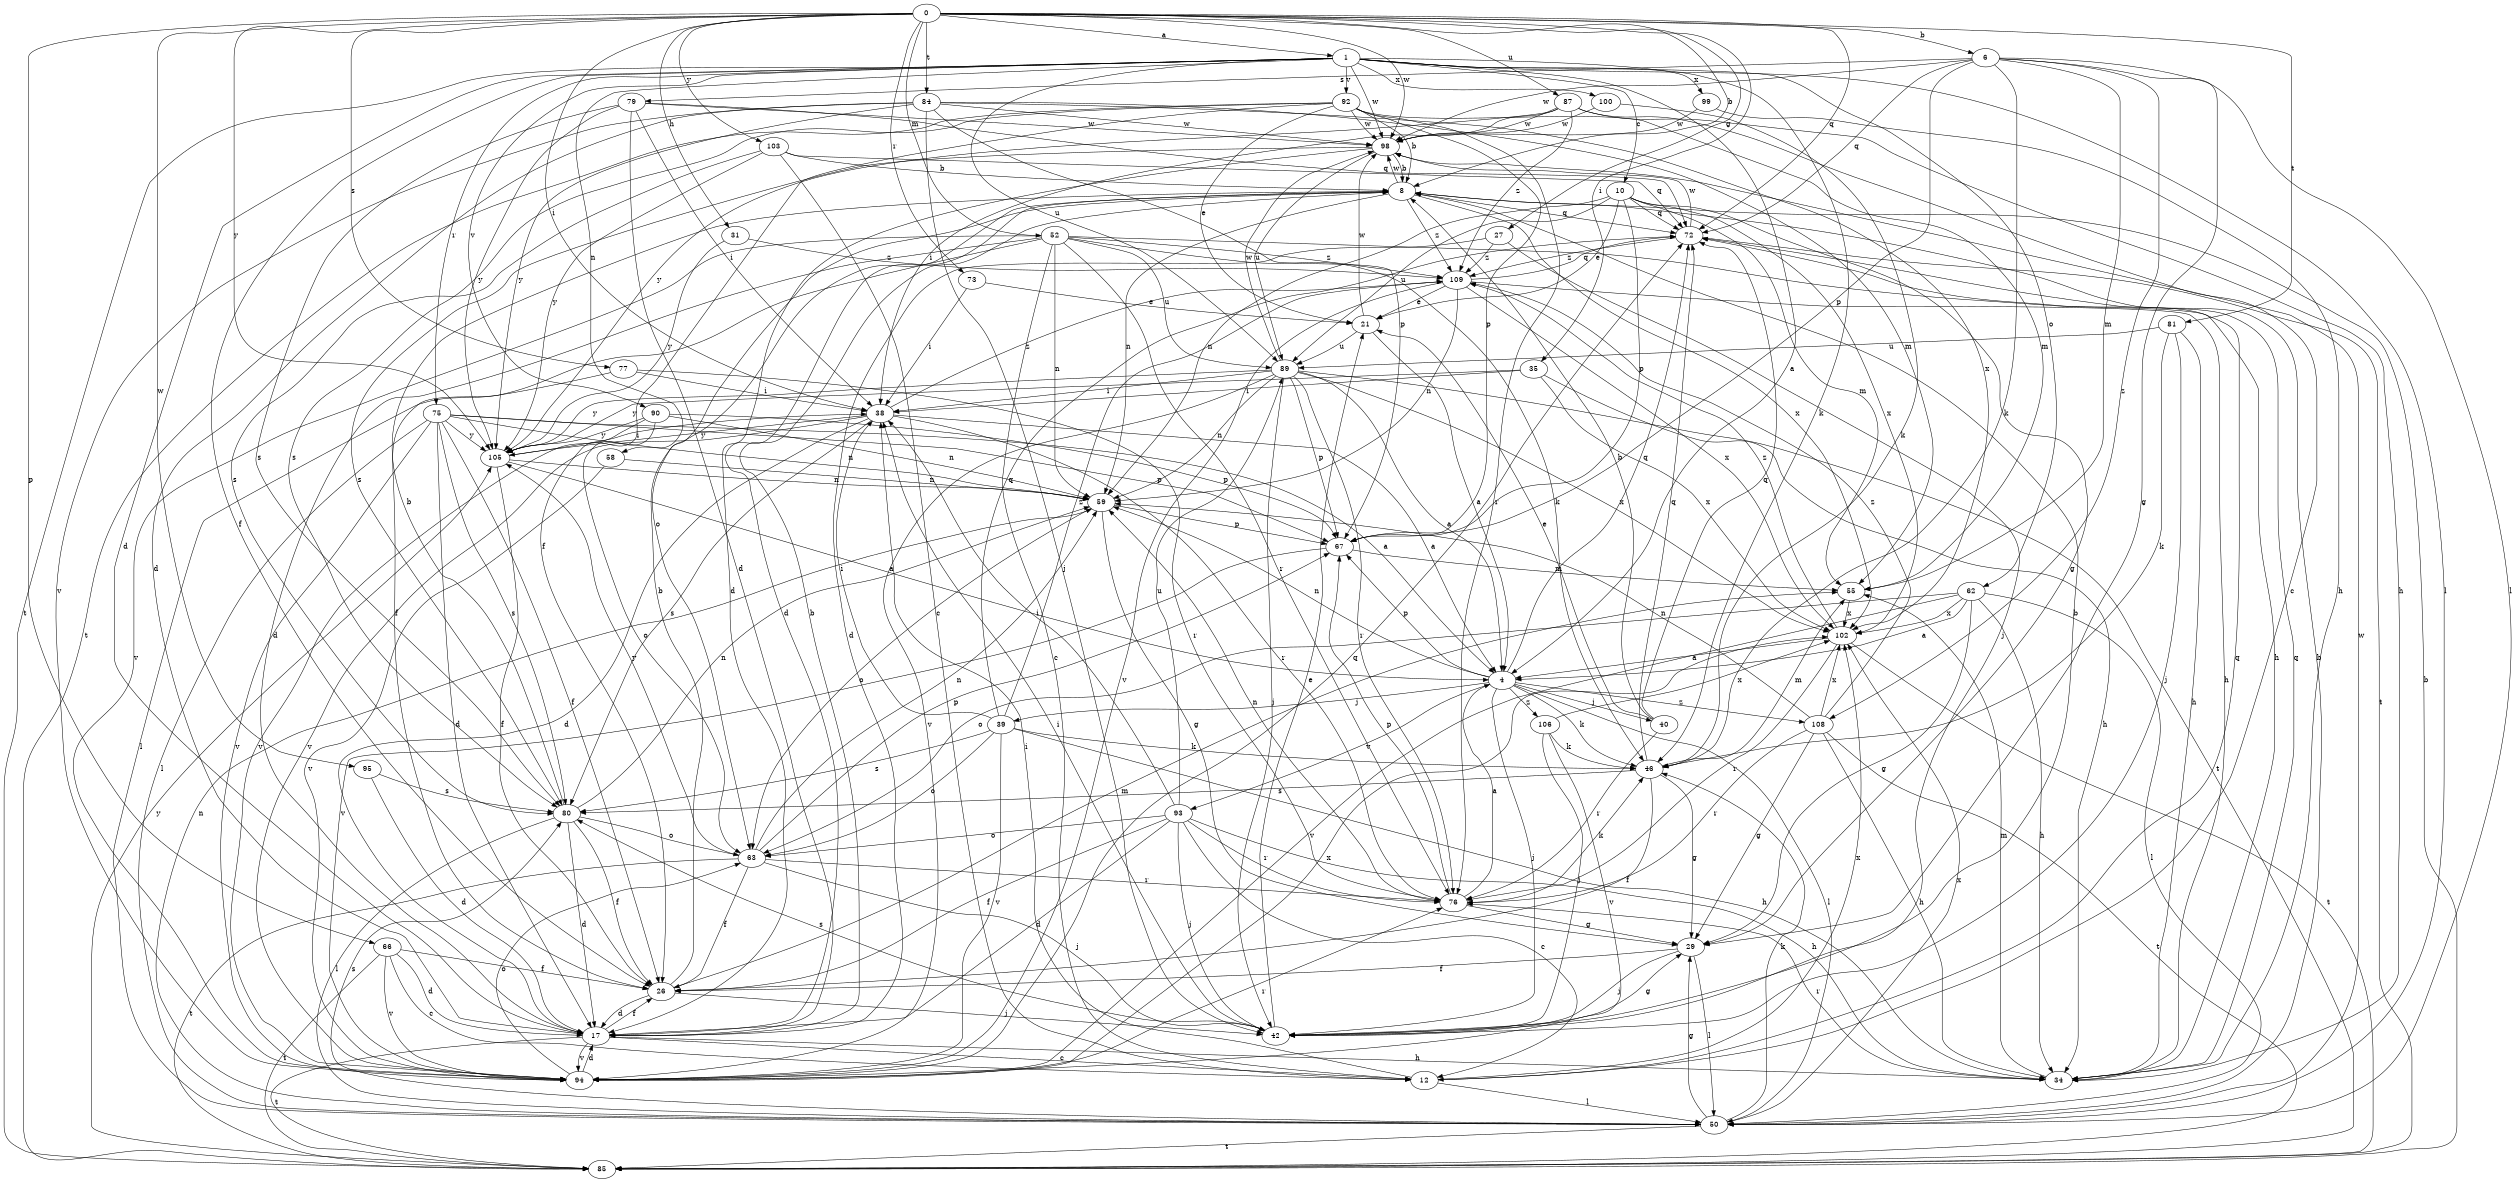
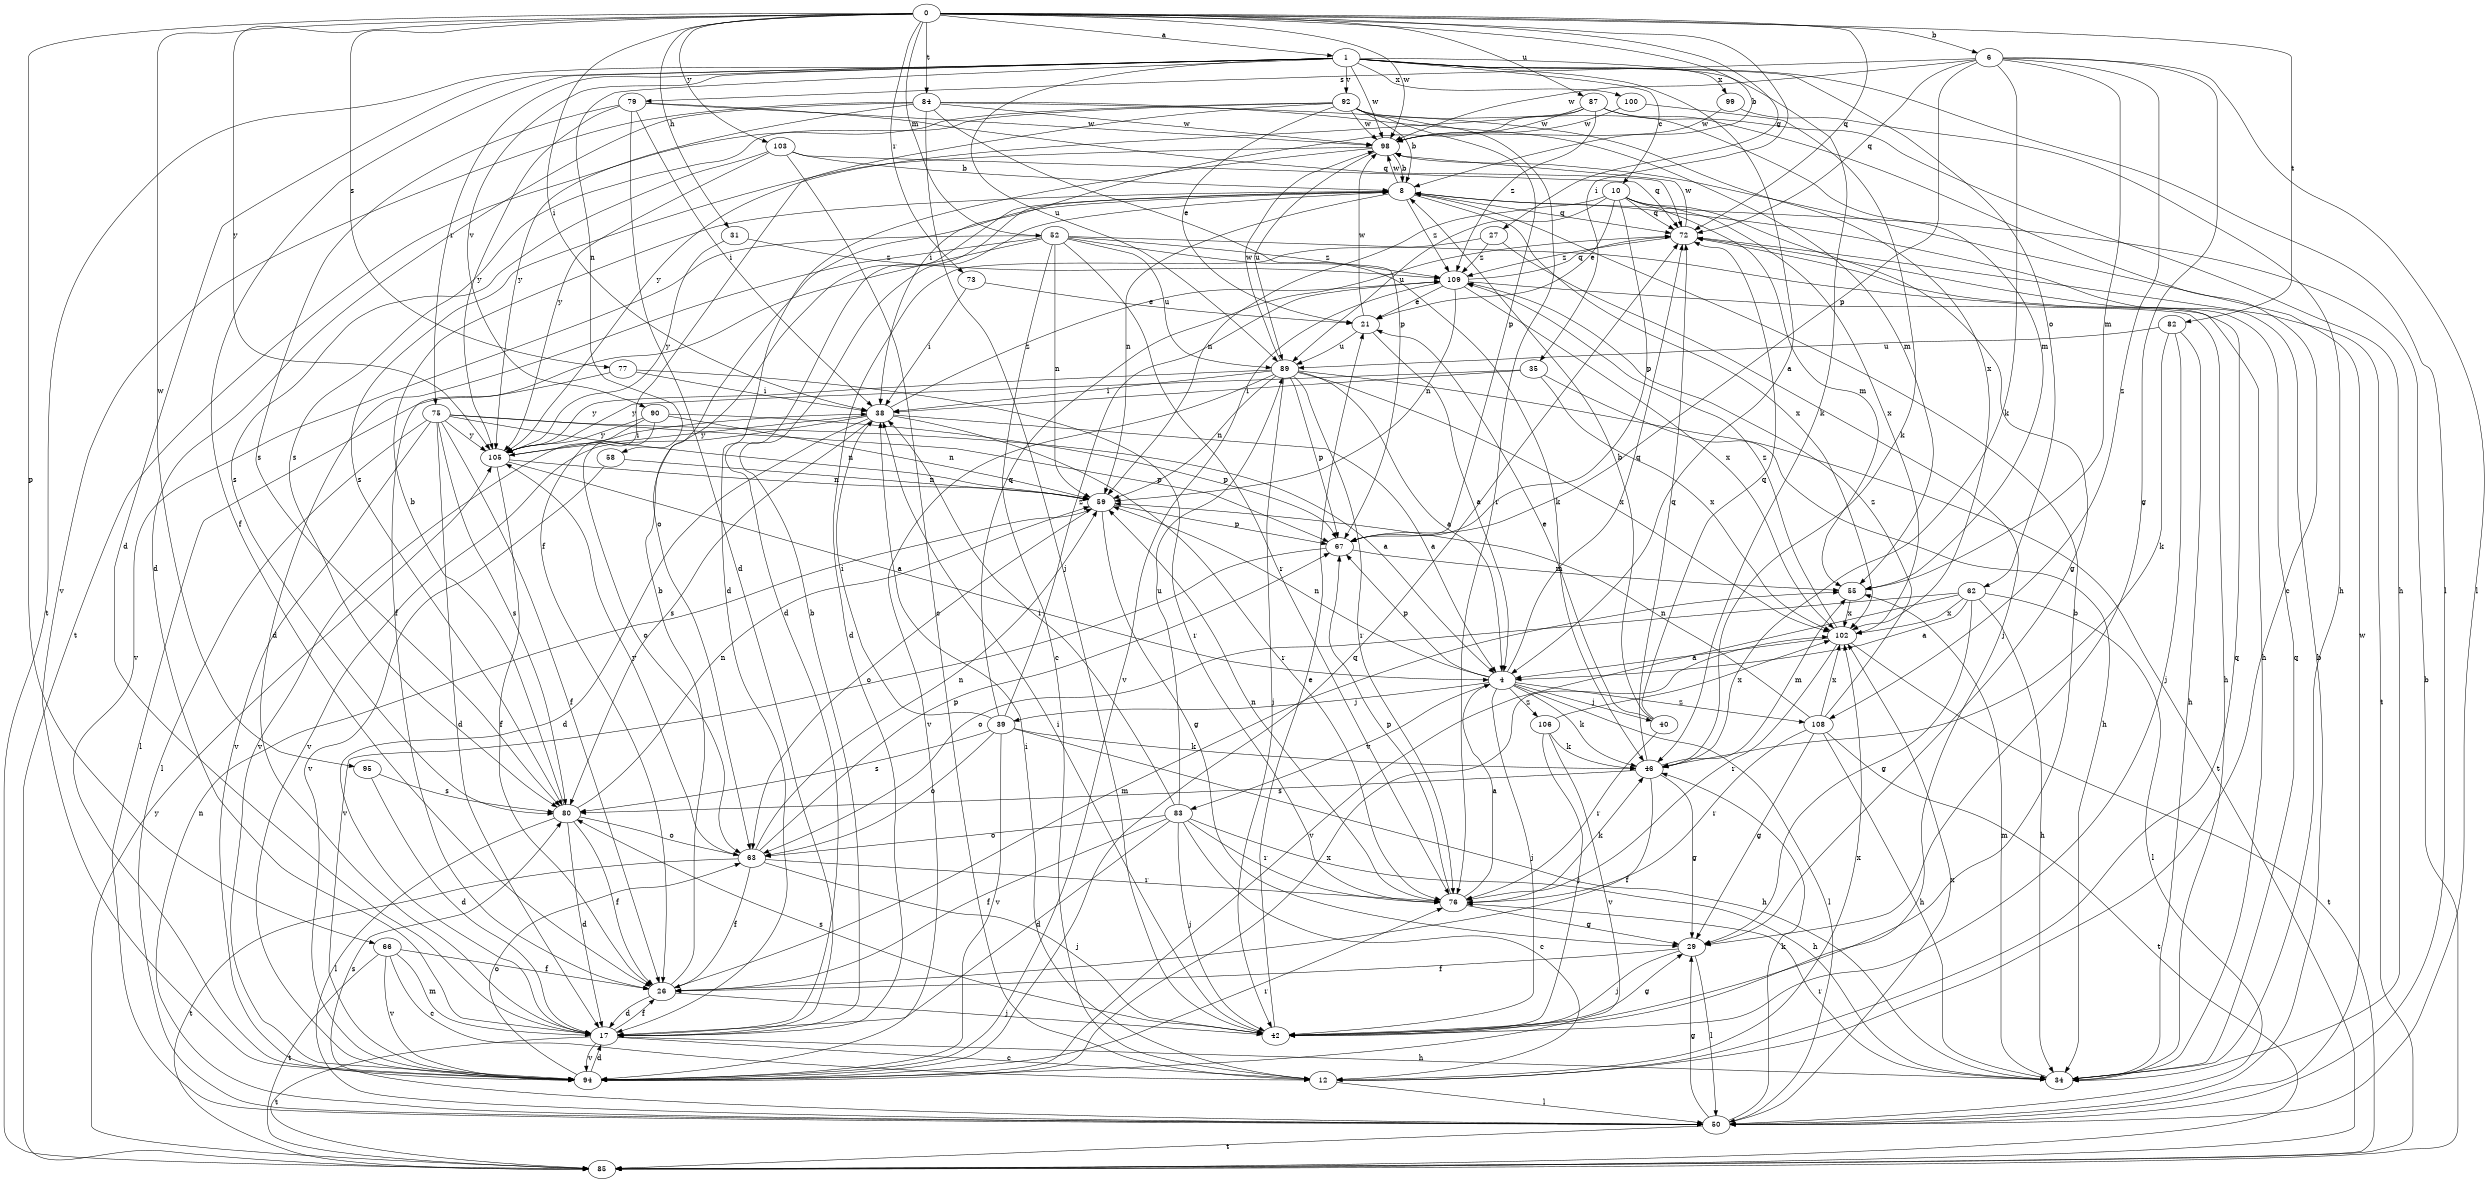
node "81": label "81" -> "82"
node "93": label "93" -> "83"
edge "66" -> "17": label "d" -> "m"
